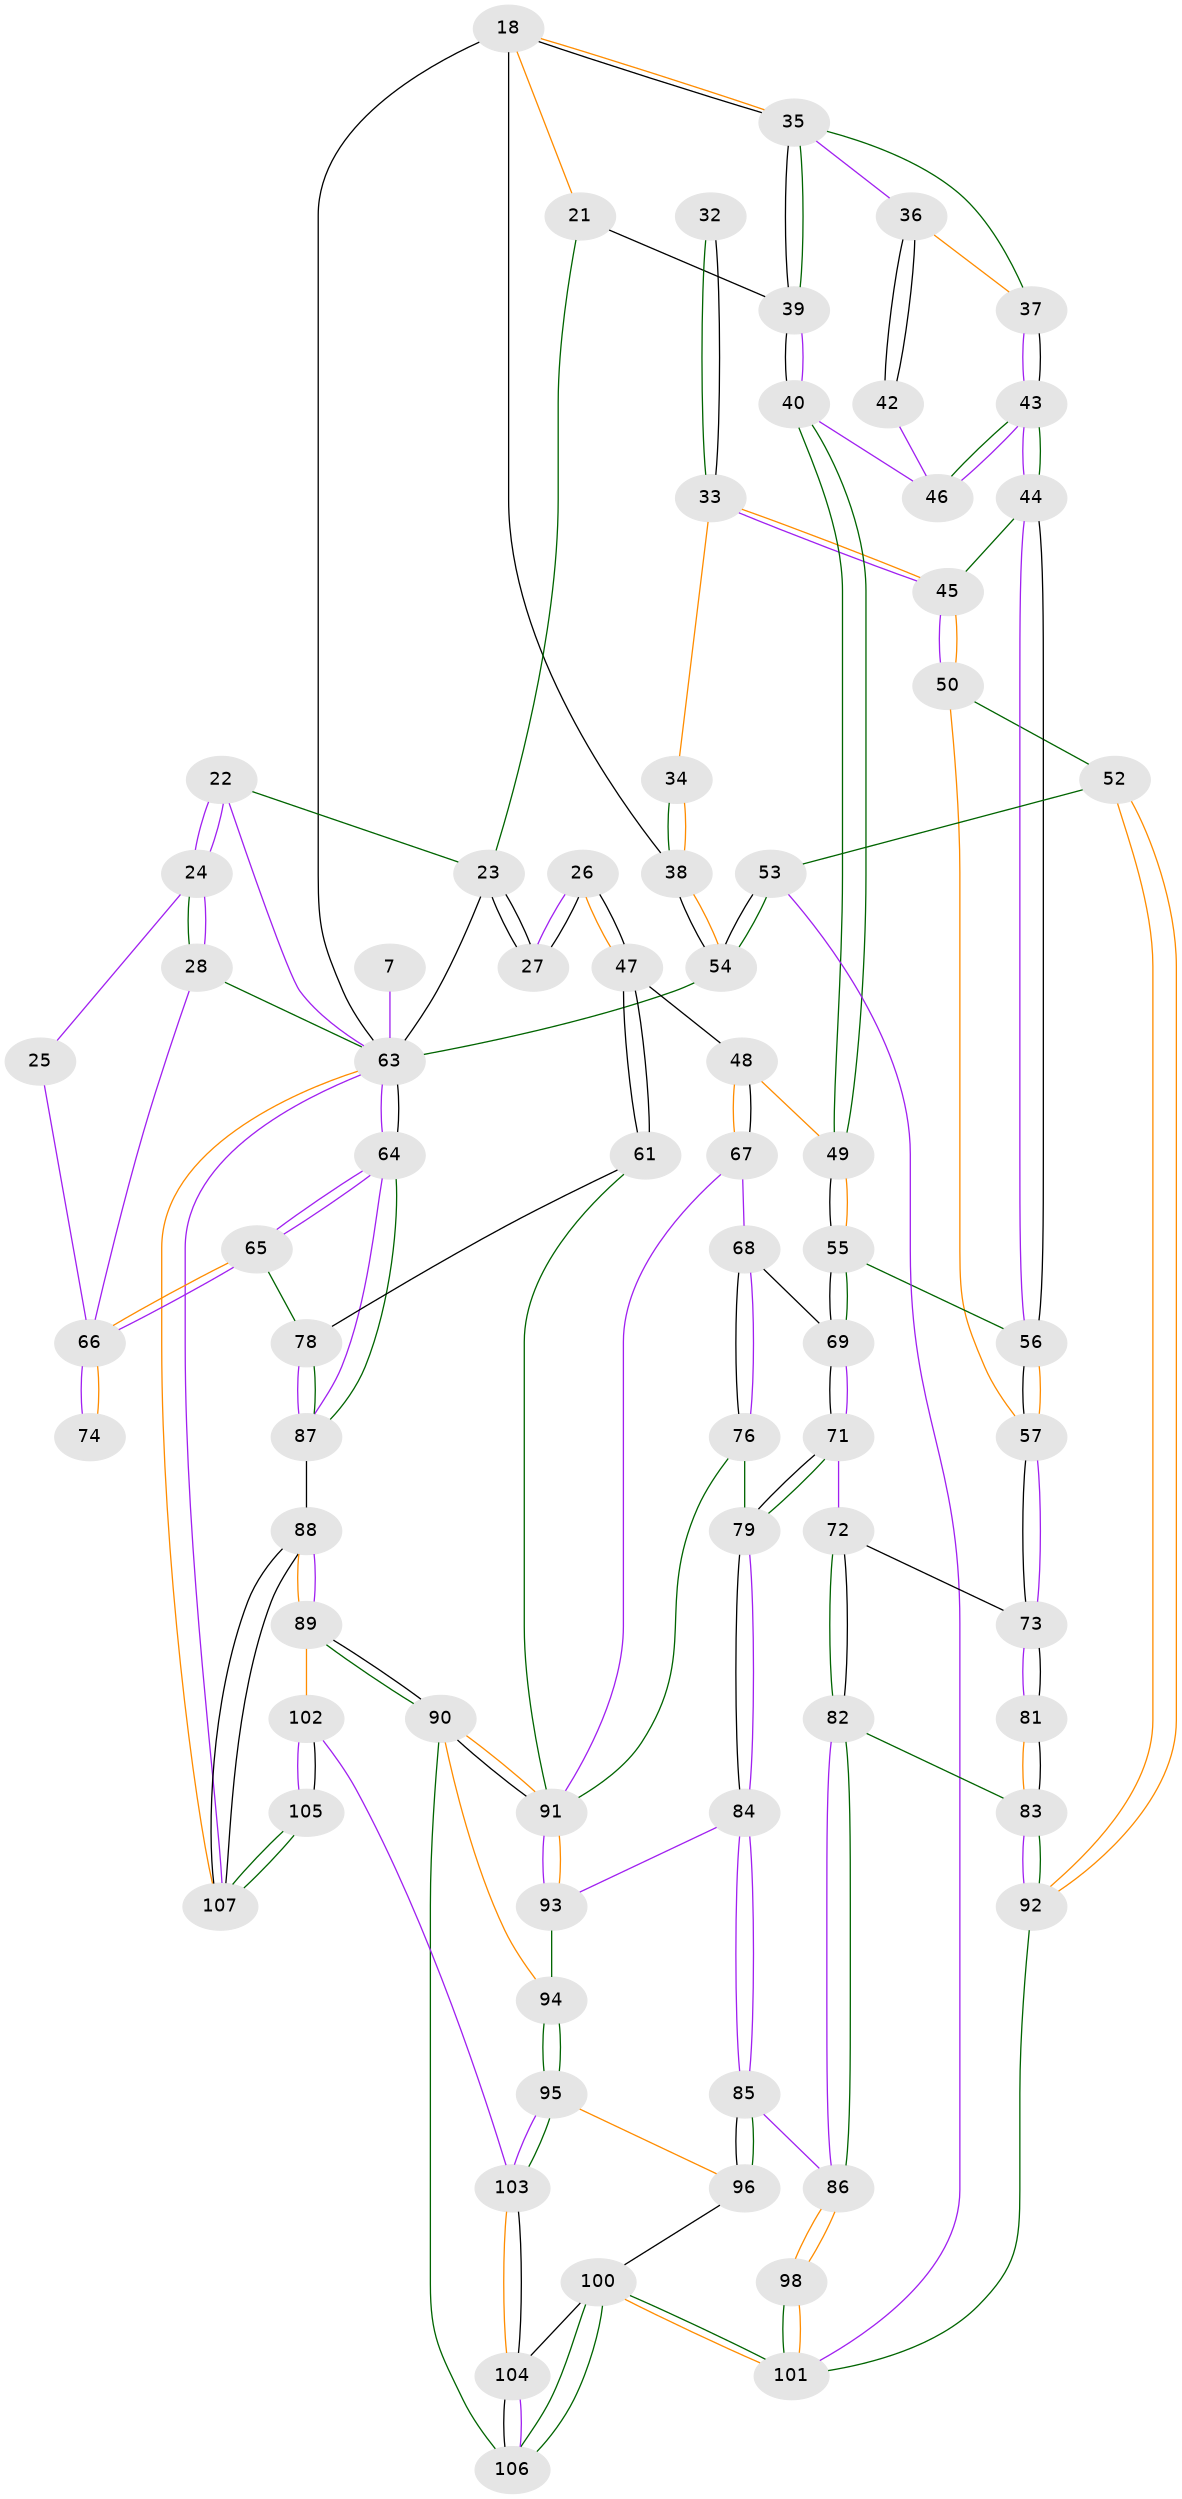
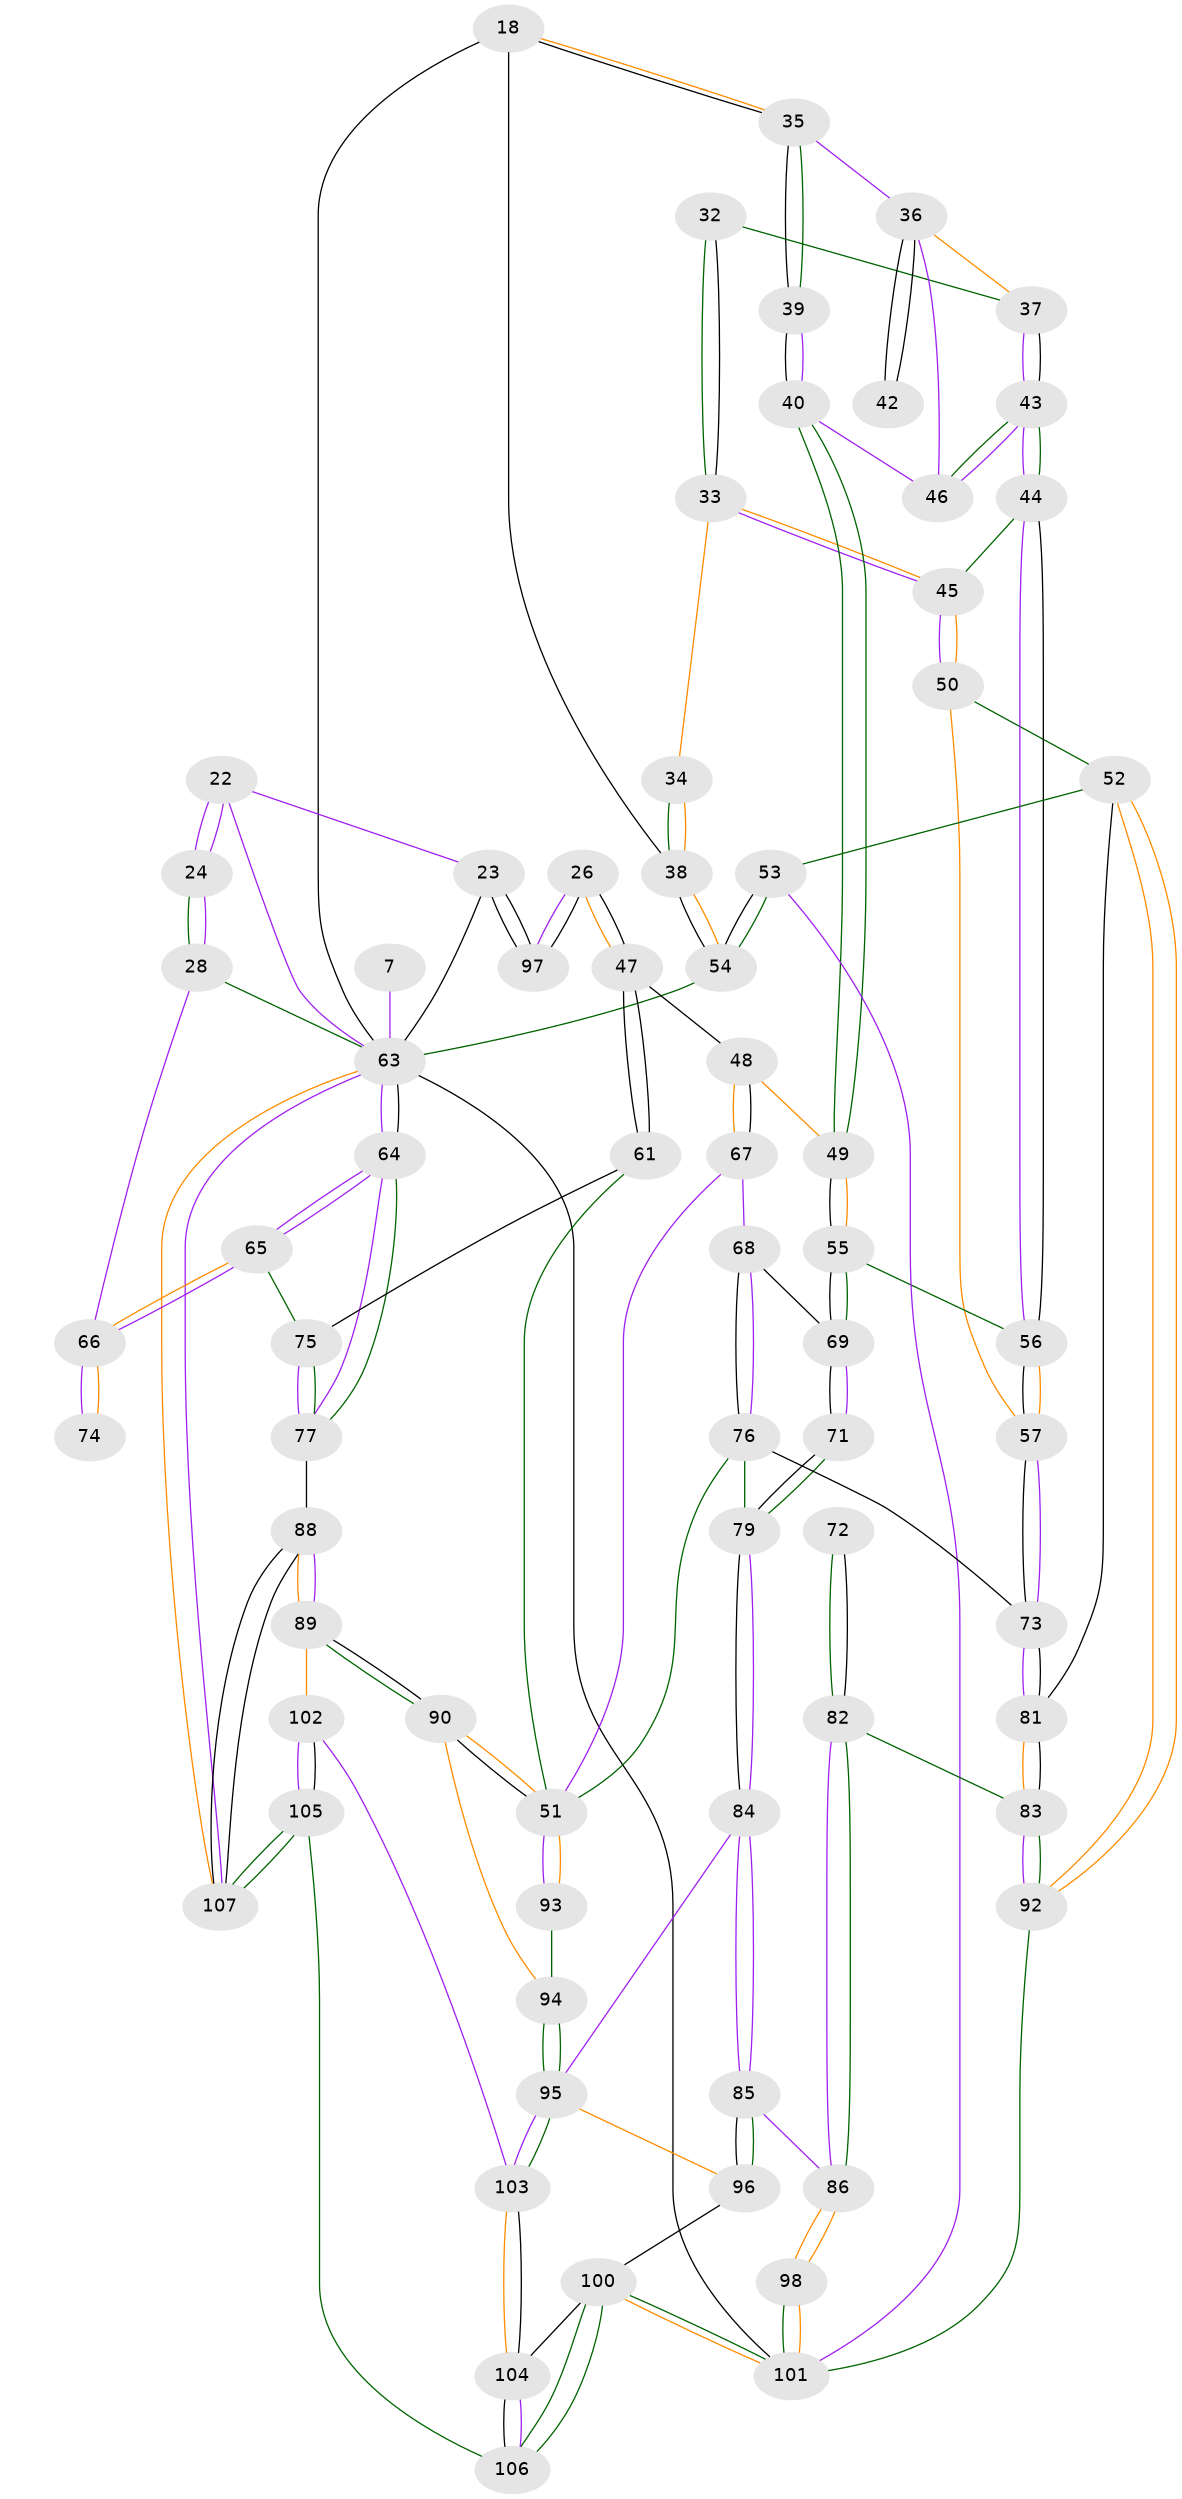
edge "35" -- "37": now "32" -- "37"
node "21": removed
edge "42" -- "46": now "36" -- "46"
edge "22" -- "23": color darkgreen -> purple
node "27": label "27" -> "97"
node "25": removed
edge "52" -- "81": added
node "78": label "78" -> "75"
node "87": label "87" -> "77"
edge "71" -- "72": removed
edge "72" -- "73": now "76" -- "73"
edge "63" -- "101": added
node "91": label "91" -> "51"
edge "84" -- "93": now "84" -- "95"
edge "90" -- "106": now "105" -- "106"
